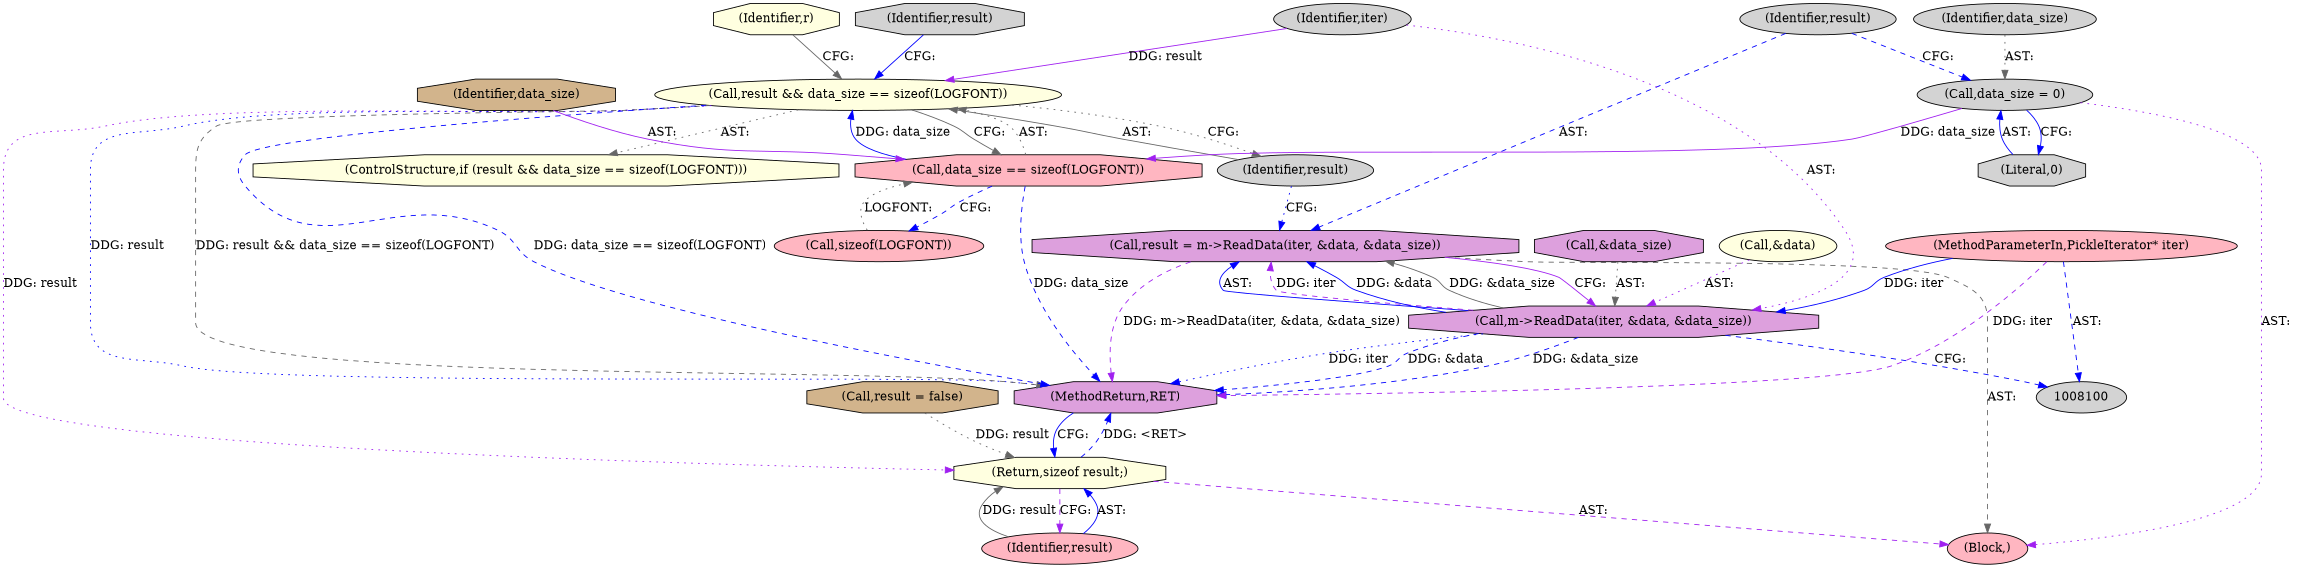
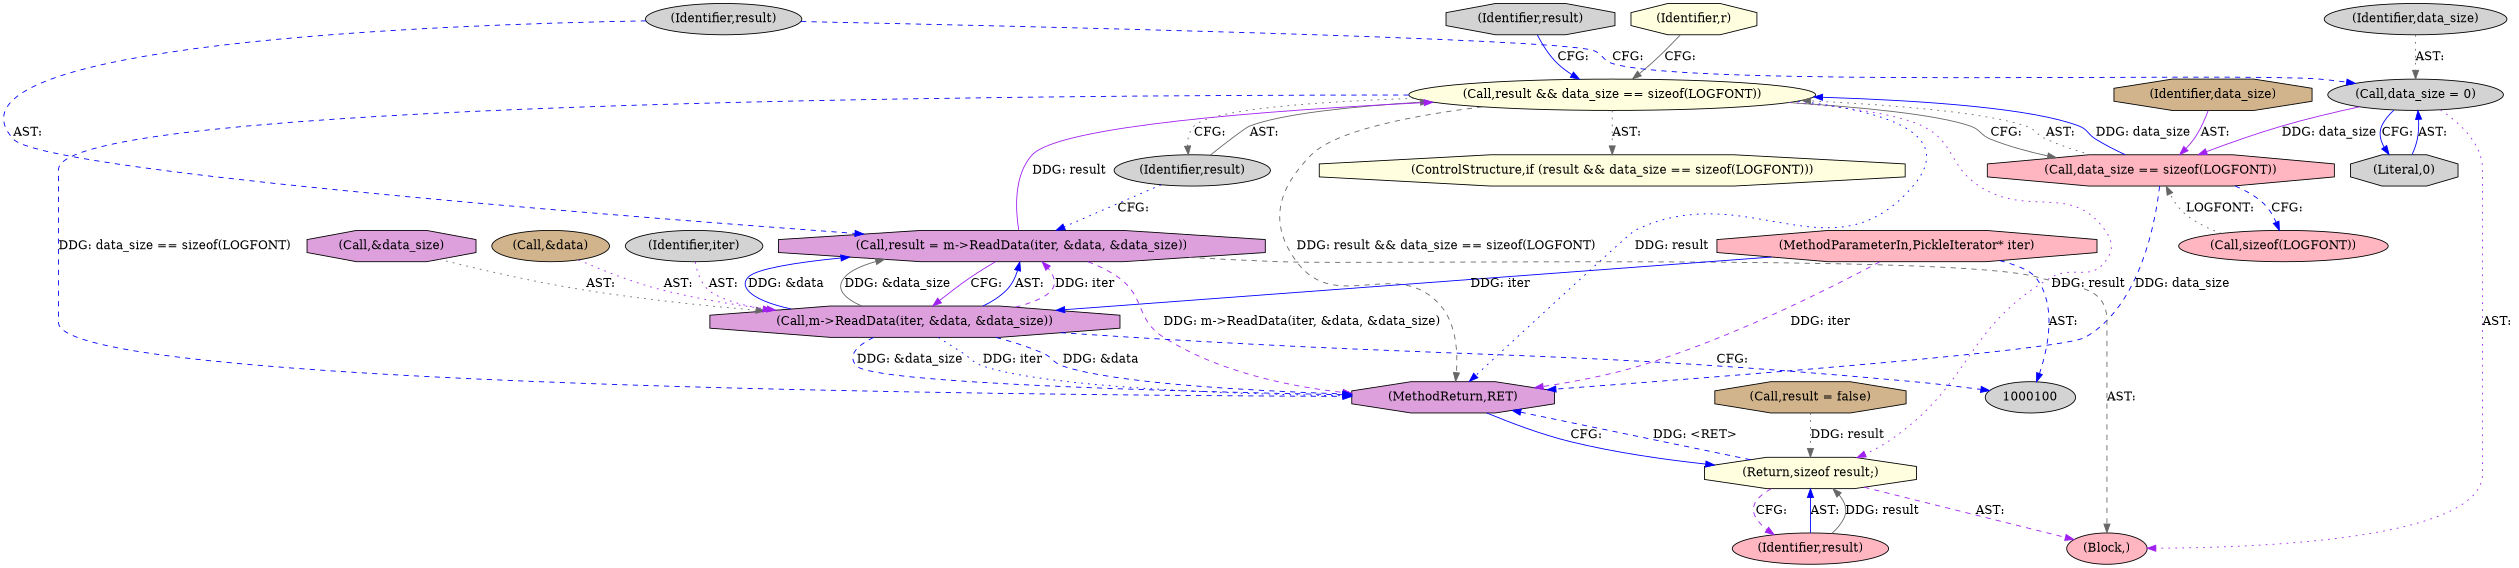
edge "(Identifier,iter)" -> "(Call,result && data_size == sizeof(LOGFONT))": now "(Call,result = m->ReadData(iter, &data, &data_size))" -> "(Call,result && data_size == sizeof(LOGFONT))"
node "(Call,&data)": fillcolor lightyellow -> tan
node "(MethodParameterIn,PickleIterator* iter)": shape ellipse -> octagon
node "1008100": label "1008100" -> "1000100"
